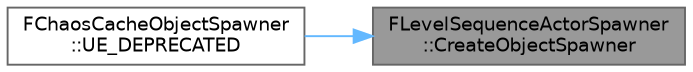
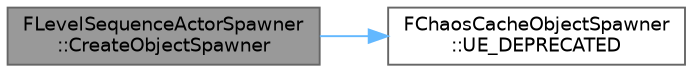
edge "FChaosCacheObjectSpawner ::UE_DEPRECATED" -> "FLevelSequenceActorSpawner ::CreateObjectSpawner": reversed
